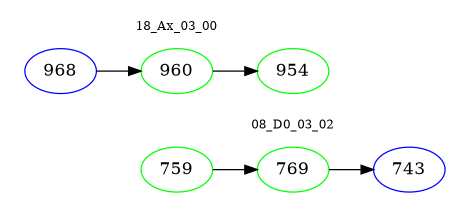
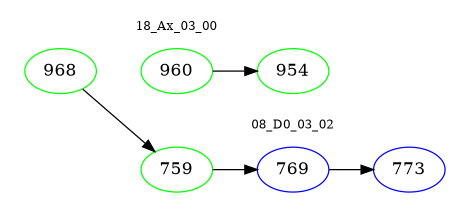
node "968": color blue -> green
edge "968" -> "960": now "968" -> "759"
node "769": color green -> blue
node "743": label "743" -> "773"
